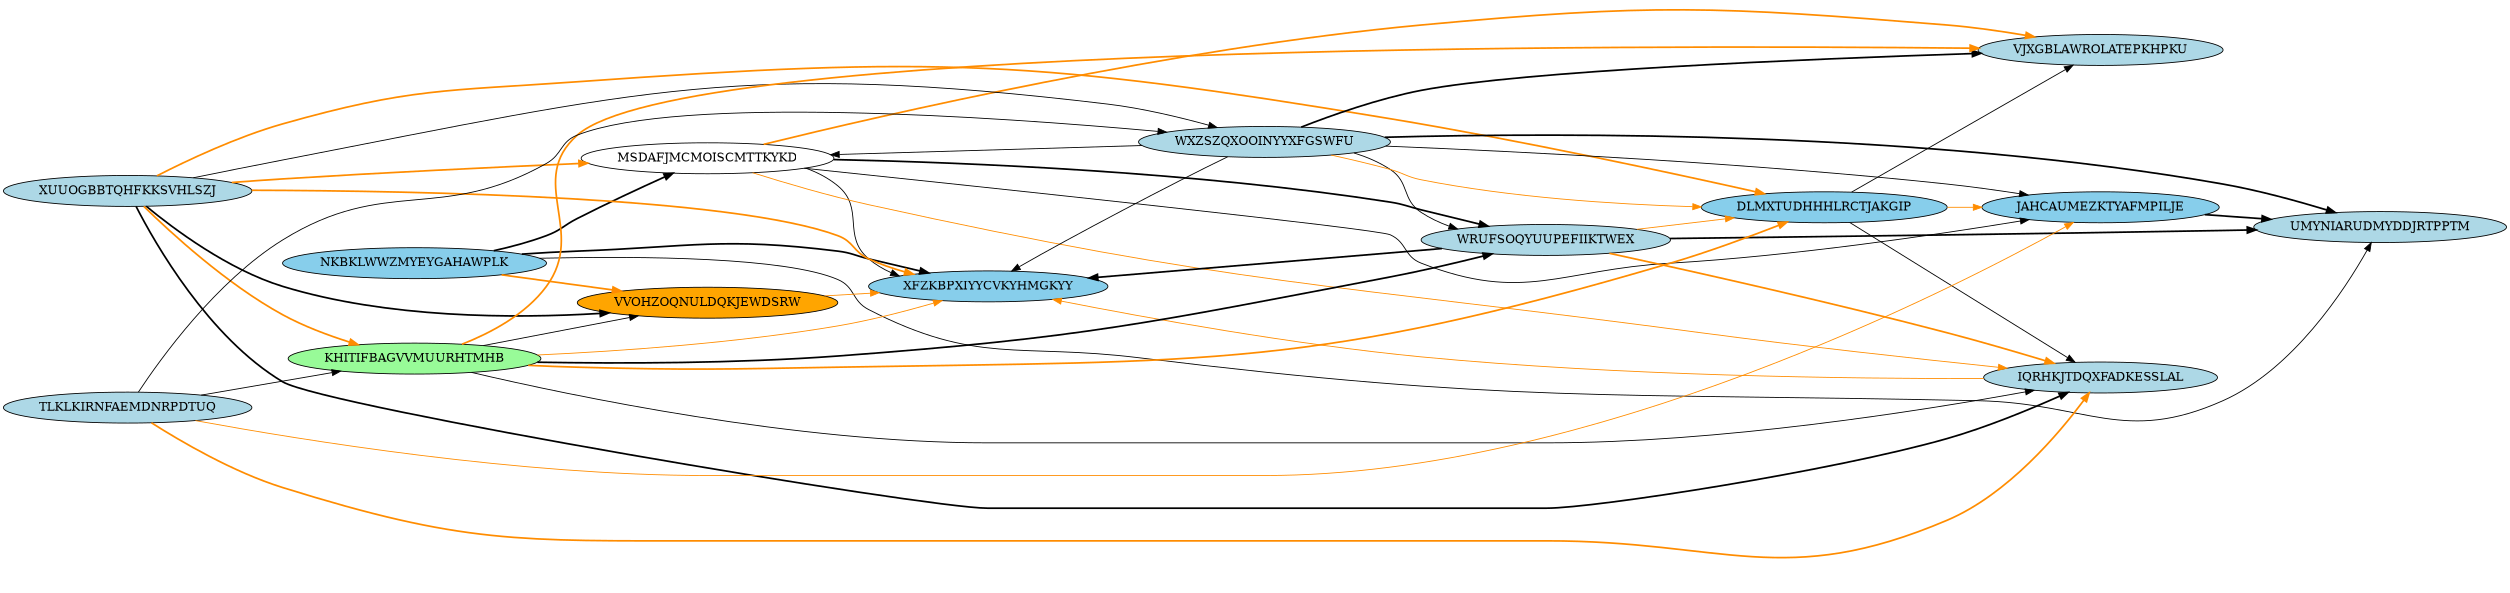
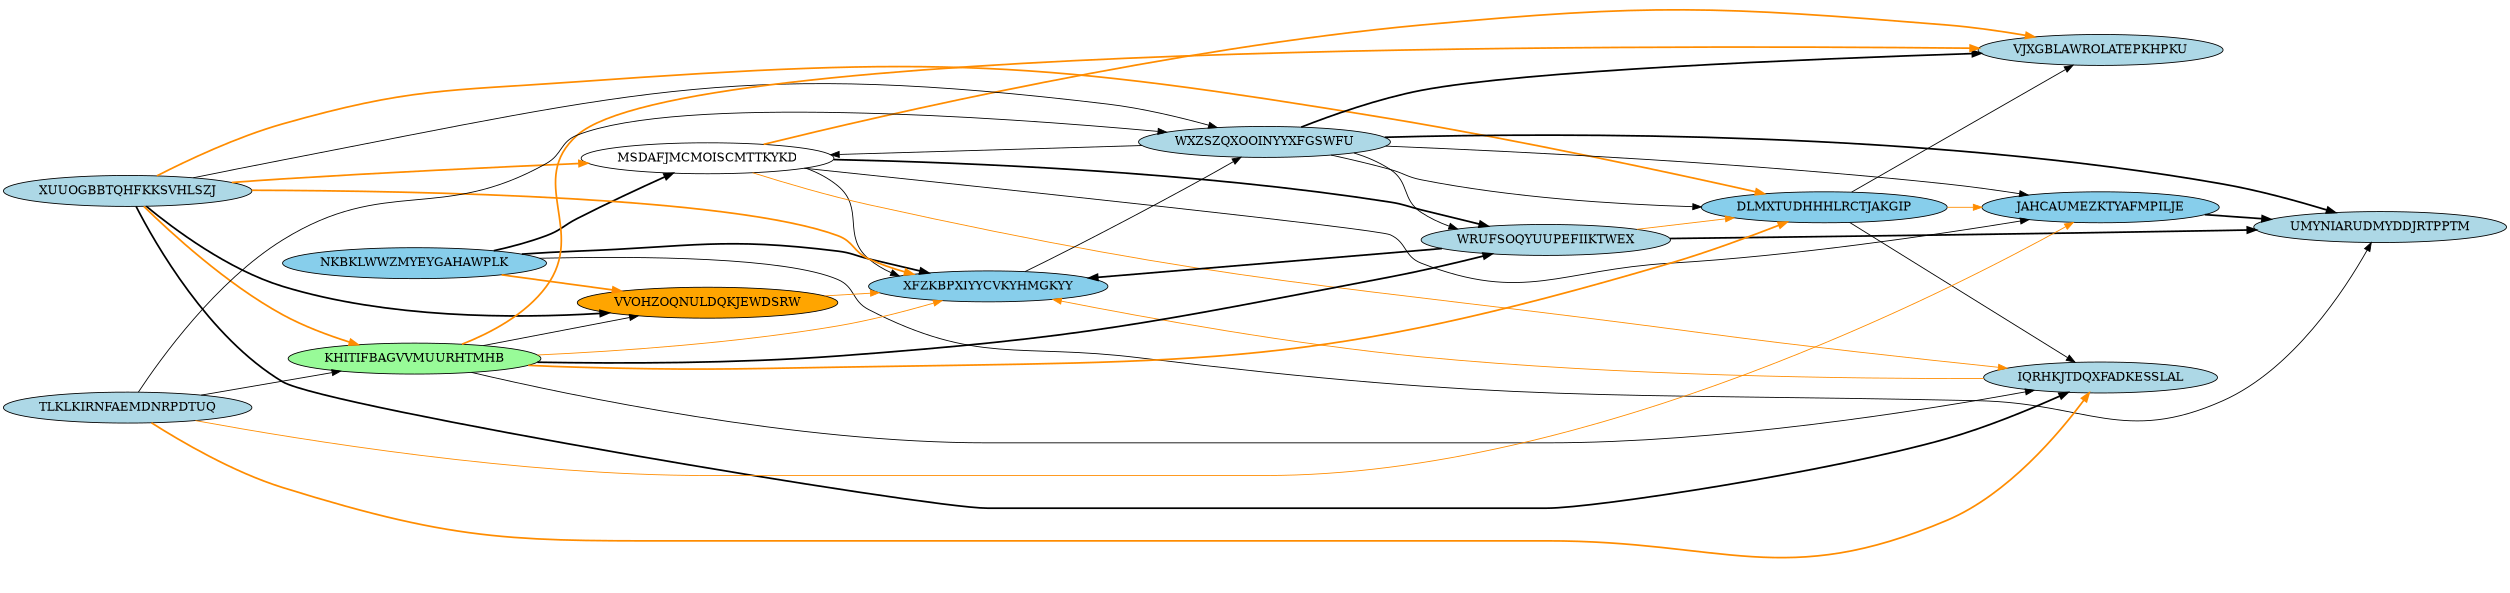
edge "WXZSZQXOOINYYXFGSWFU" -> "DLMXTUDHHHLRCTJAKGIP": color darkorange -> black
edge "WXZSZQXOOINYYXFGSWFU" -> "XFZKBPXIYYCVKYHMGKYY": reversed
edge "WRUFSOQYUUPEFIIKTWEX" -> "IQRHKJTDQXFADKESSLAL": removed
